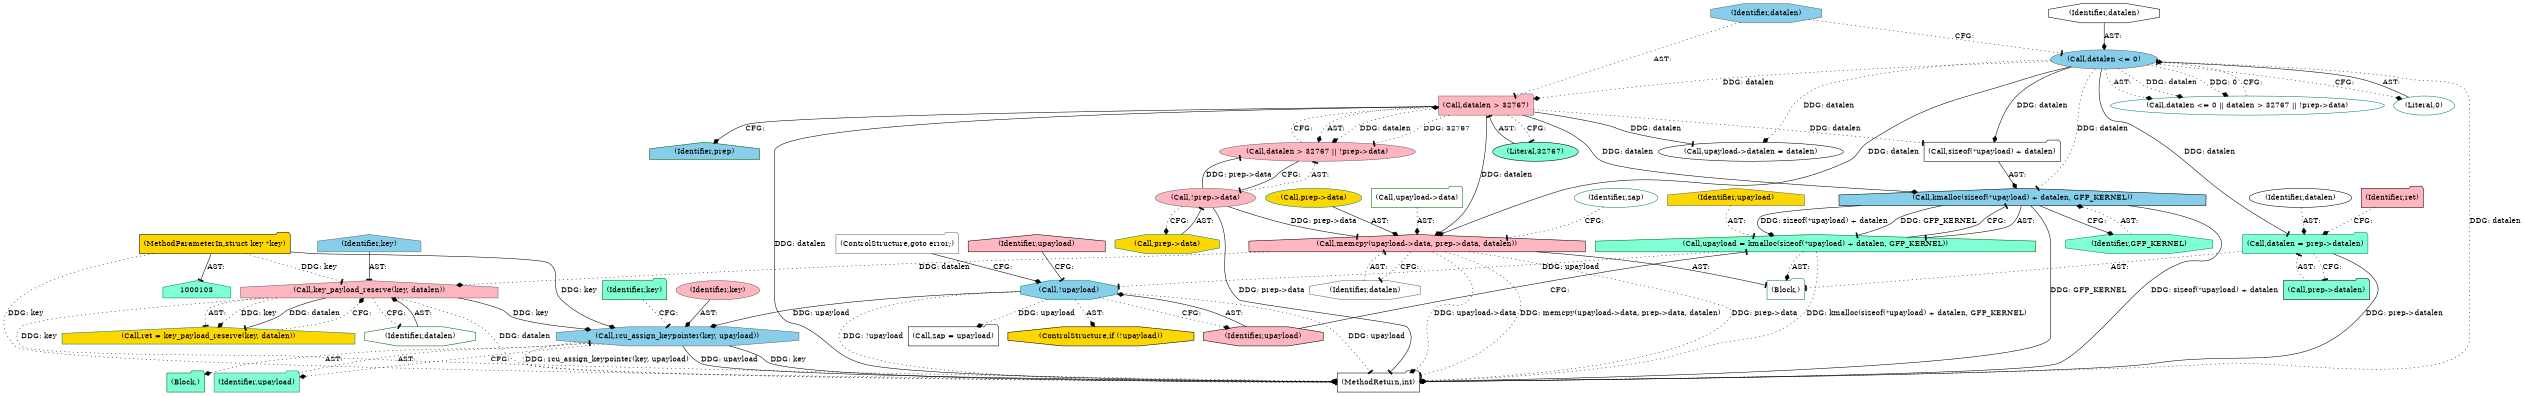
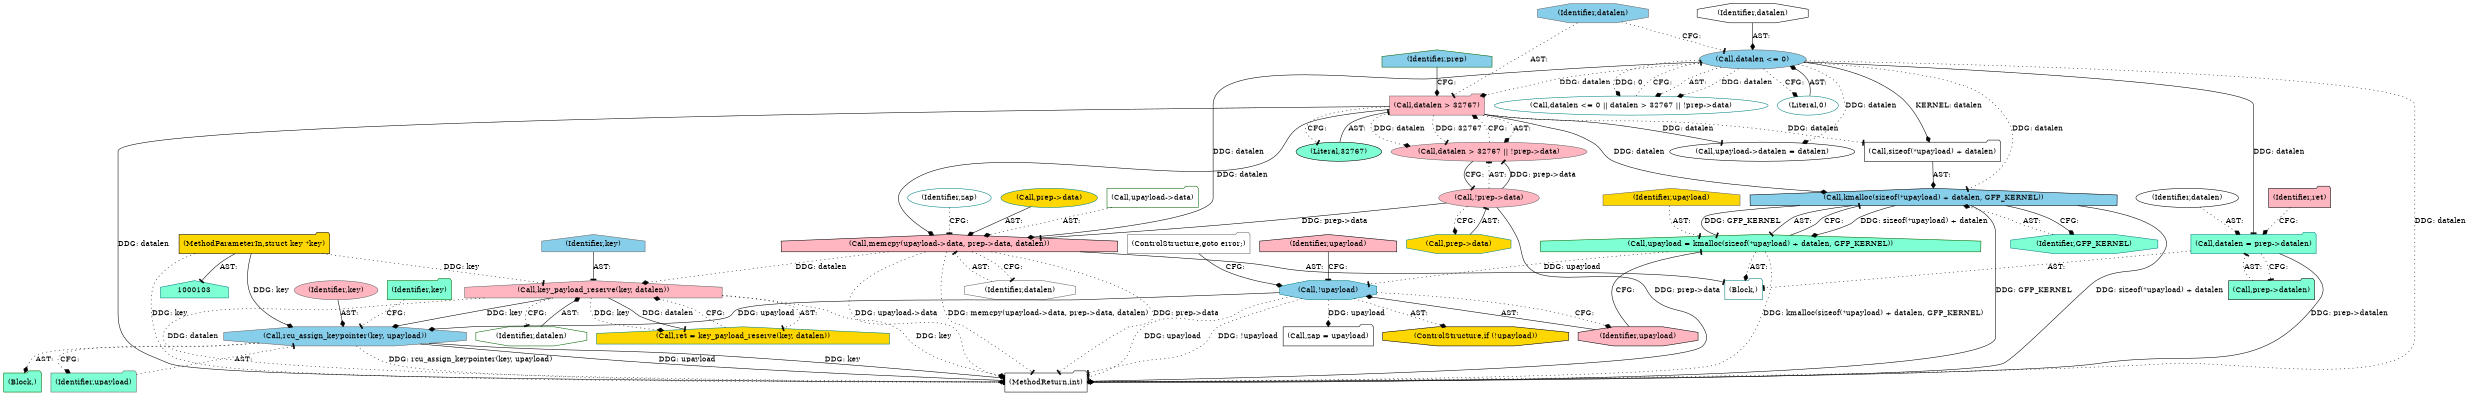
edge "(Call,datalen <= 0)" -> "(Call,sizeof(*upayload) + datalen)": label "DDG: datalen" -> "KERNEL: datalen"
edge "(Call,datalen > 32767)" -> "(Identifier,prep)": reversed
